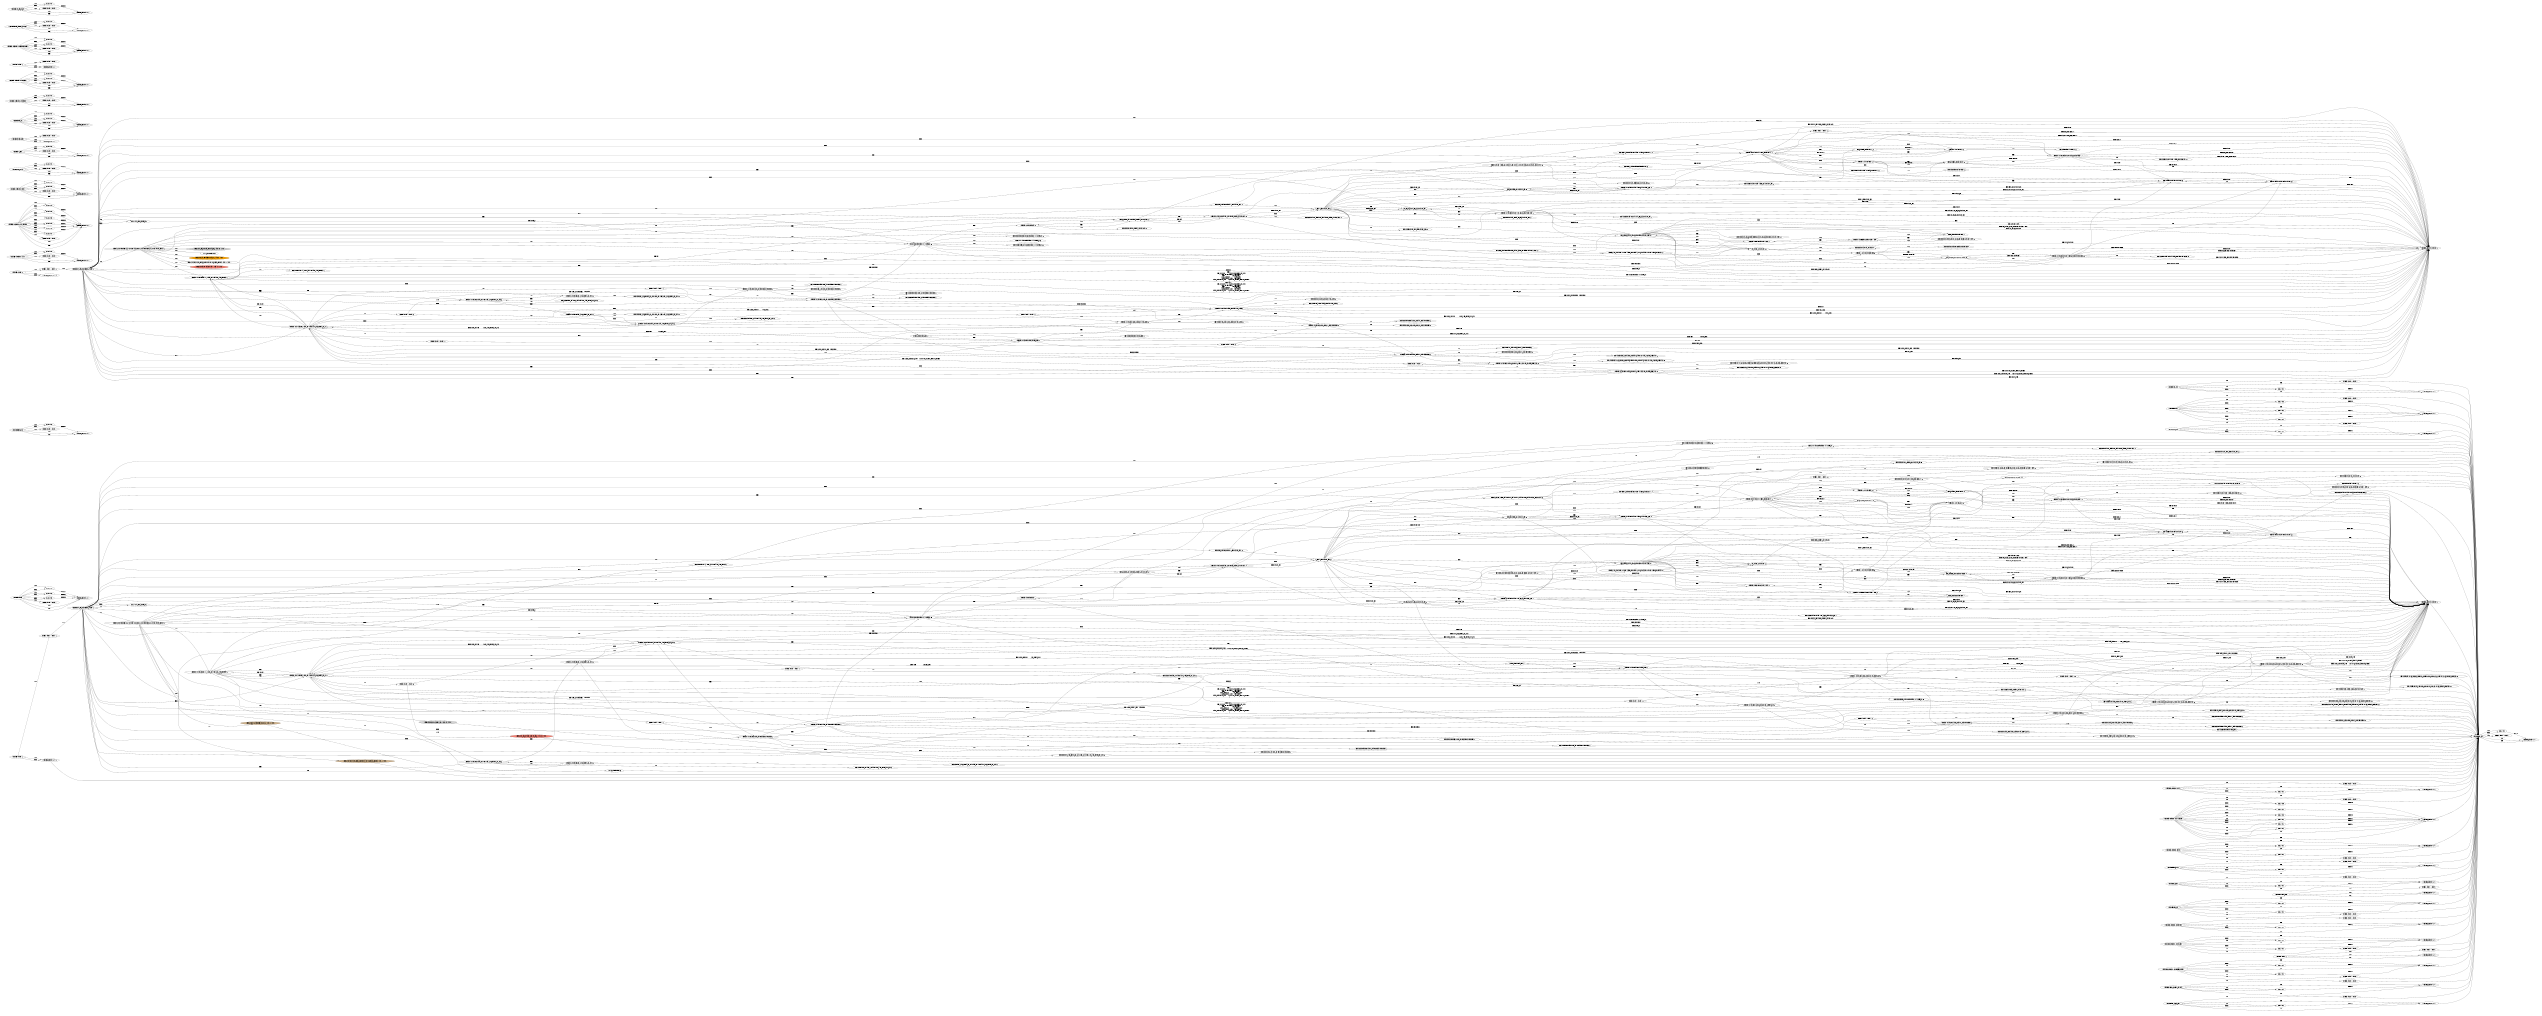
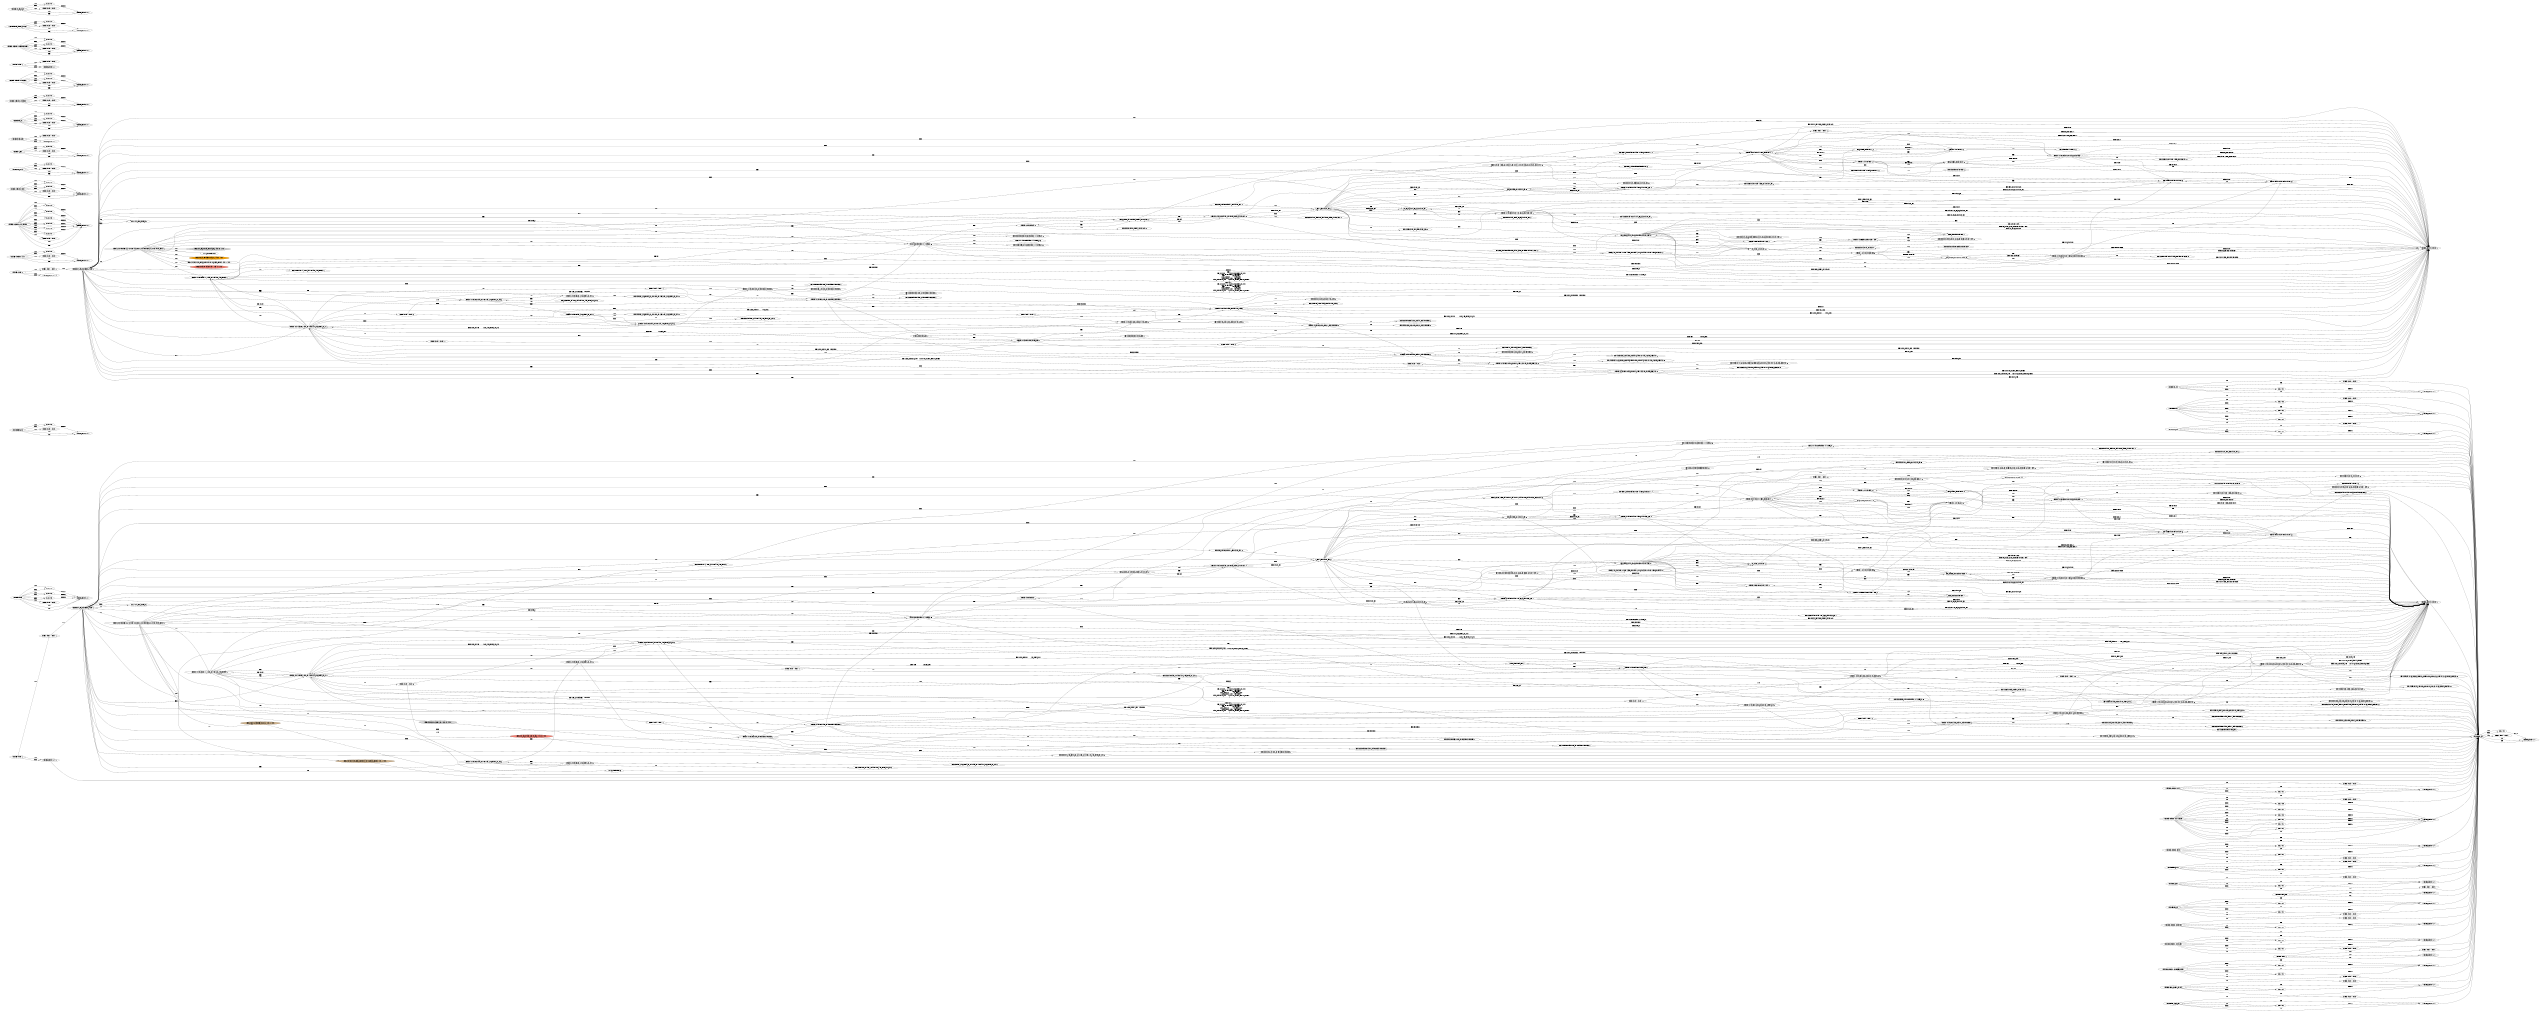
node "(IDENTIFIER,match_data,.match_data.cmp= key_default_cmp)": removed
